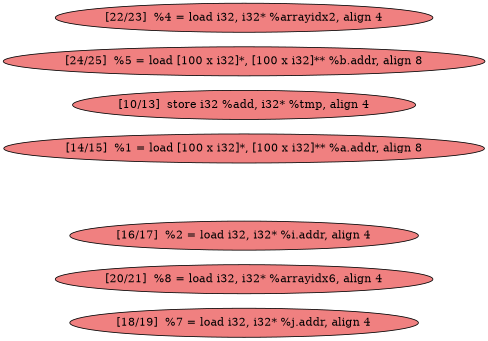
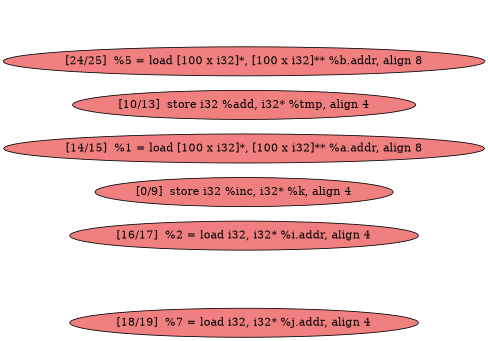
node "[22/23]  %4 = load i32, i32* %arrayidx2, align 4": removed
node "[0/9]  store i32 %inc, i32* %k, align 4": added
node "[20/21]  %8 = load i32, i32* %arrayidx6, align 4": removed
